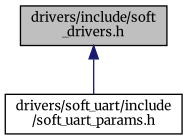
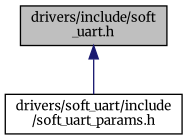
node "drivers/include/soft _drivers.h": label "drivers/include/soft _drivers.h" -> "drivers/include/soft _uart.h"
